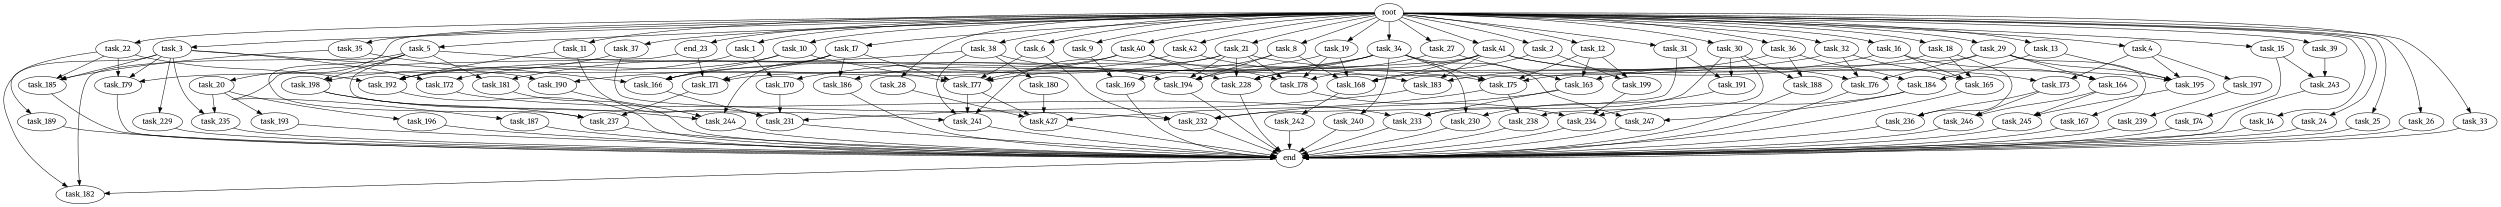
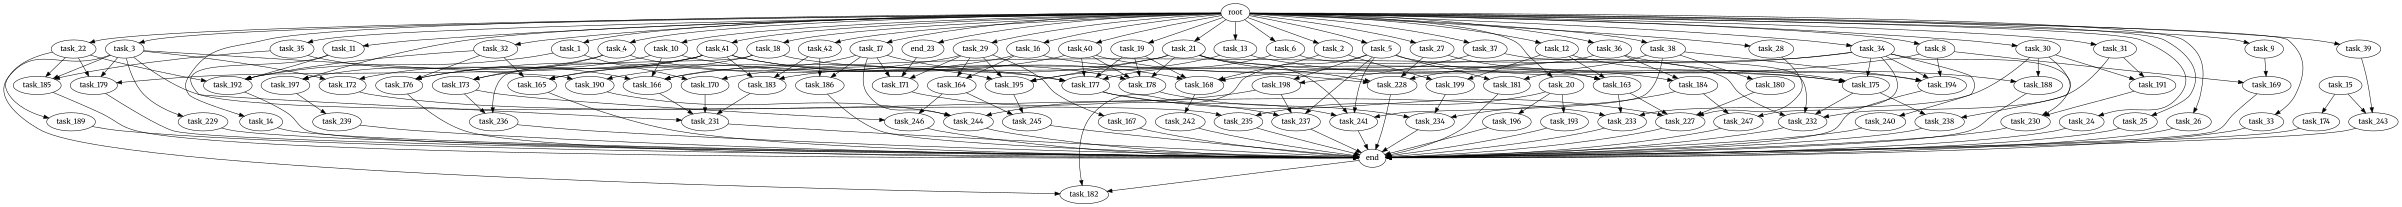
edge "root" -> "task_15": now "root" -> "task_197"
node "task_187": removed
node "task_427": label "task_427" -> "task_227"
